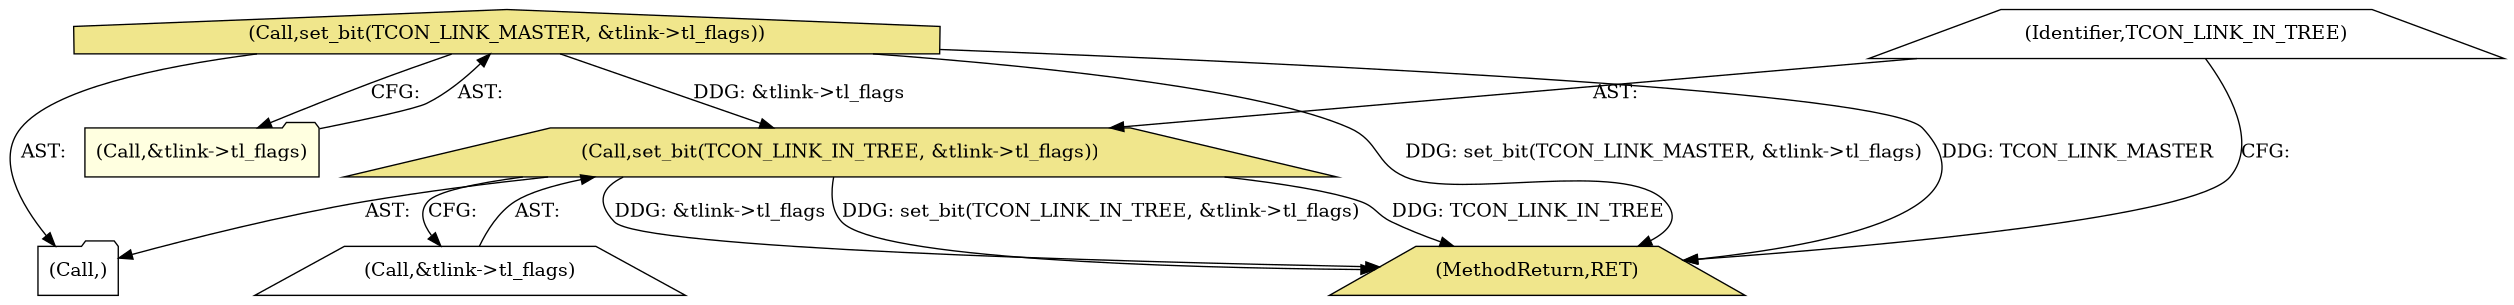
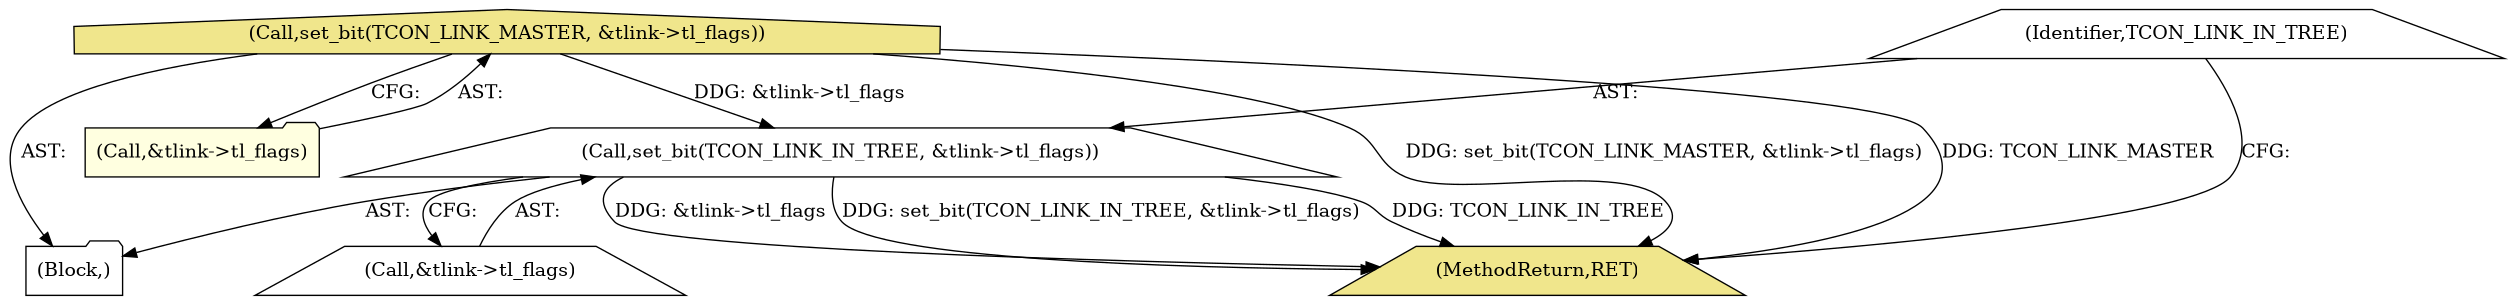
node "(Call,set_bit(TCON_LINK_IN_TREE, &tlink->tl_flags))": fillcolor khaki -> white
node "(Call,)": label "(Call,)" -> "(Block,)"
